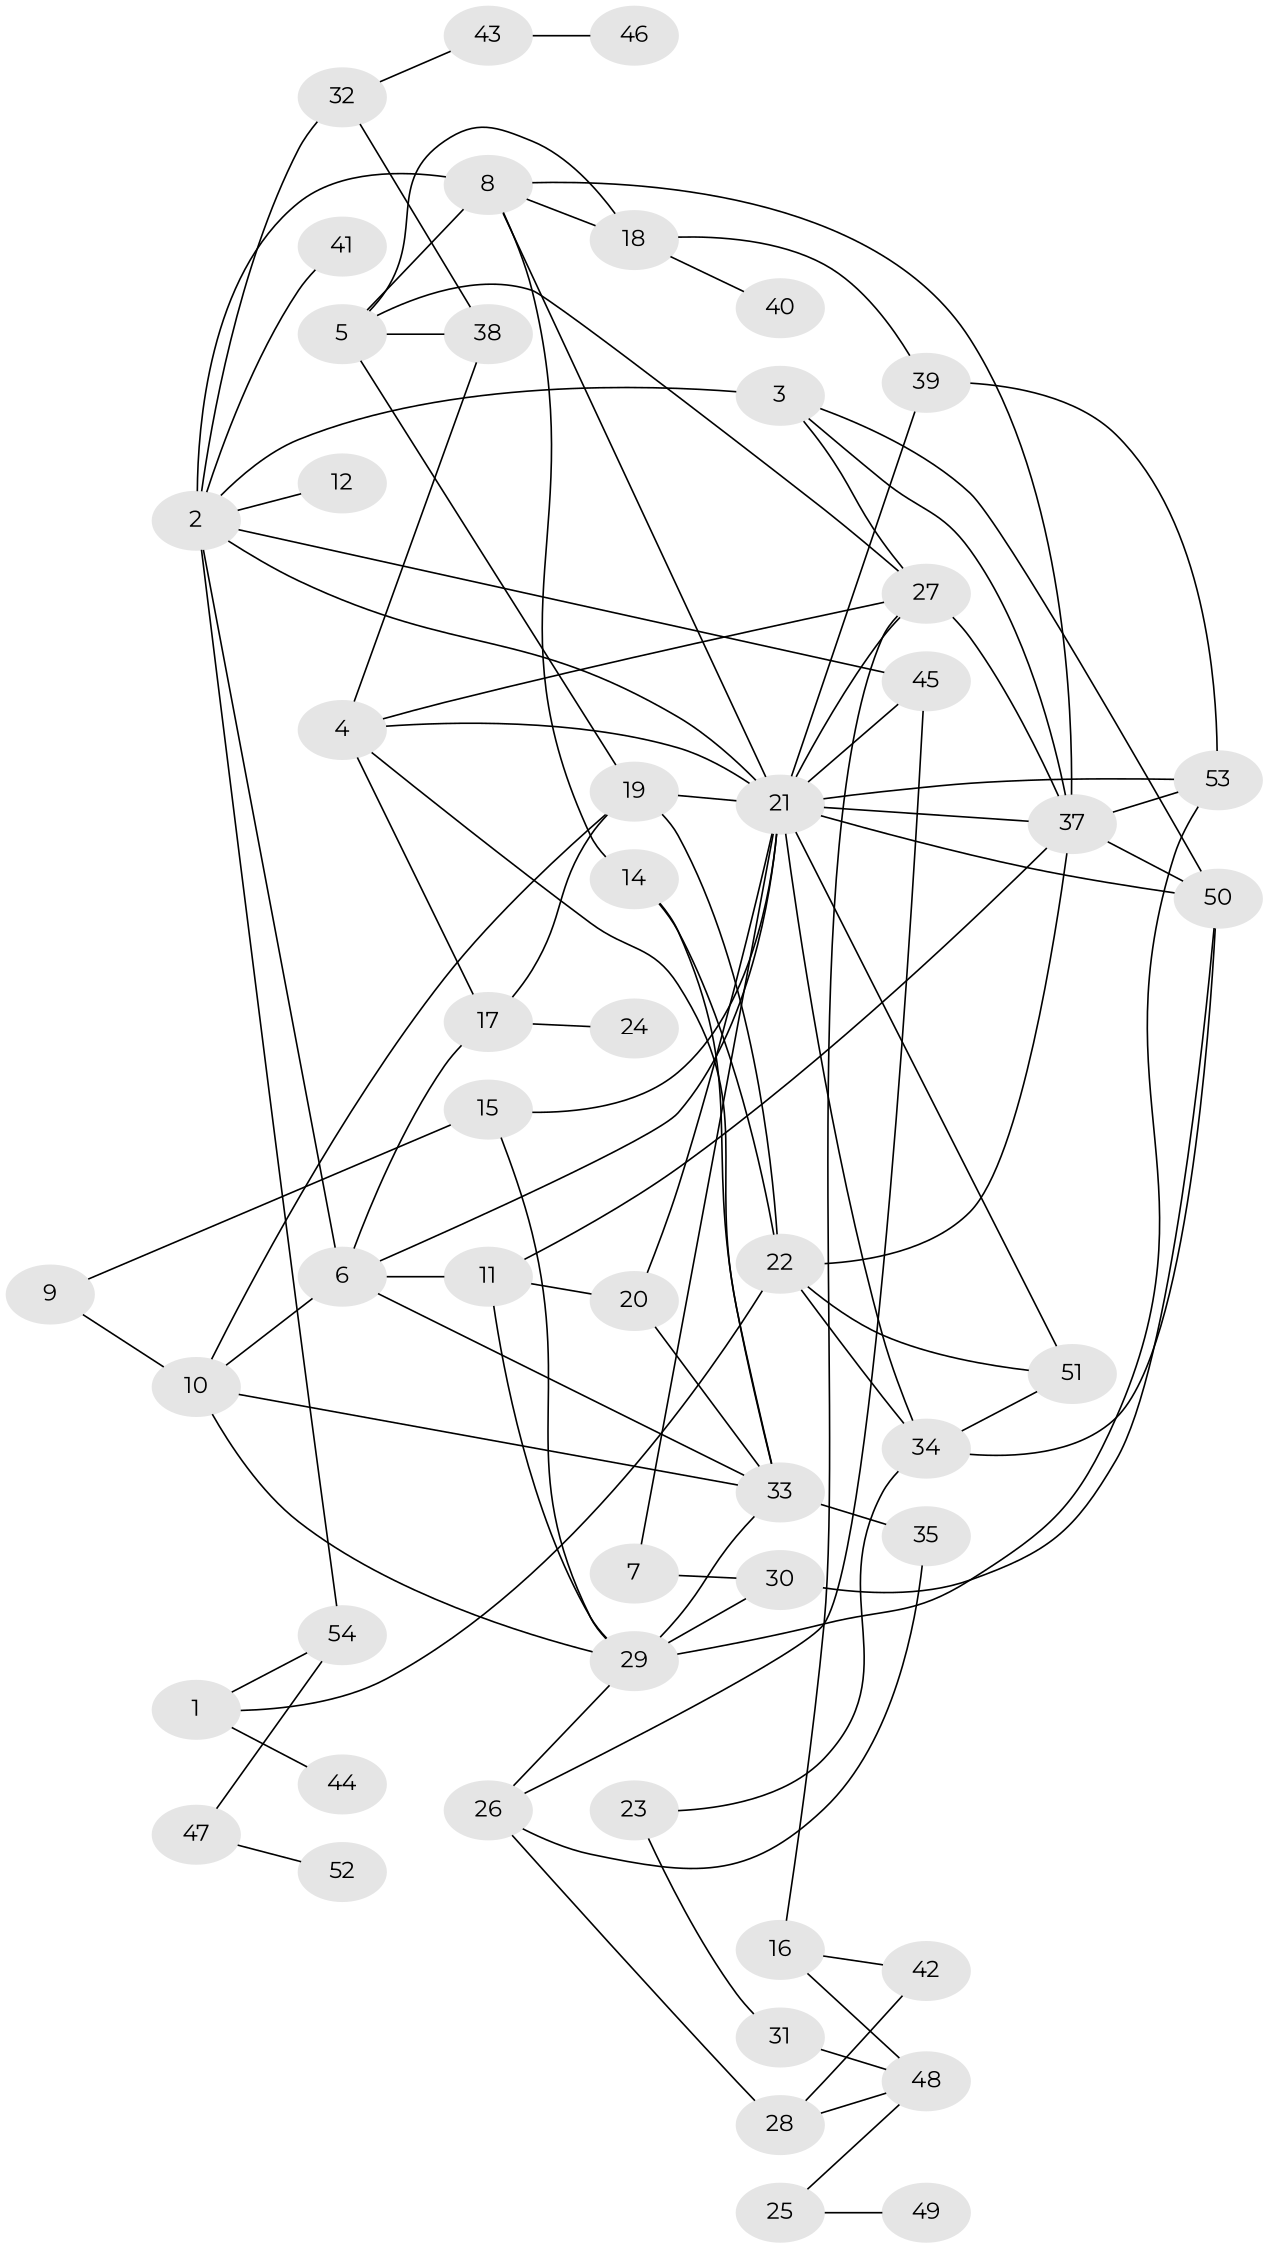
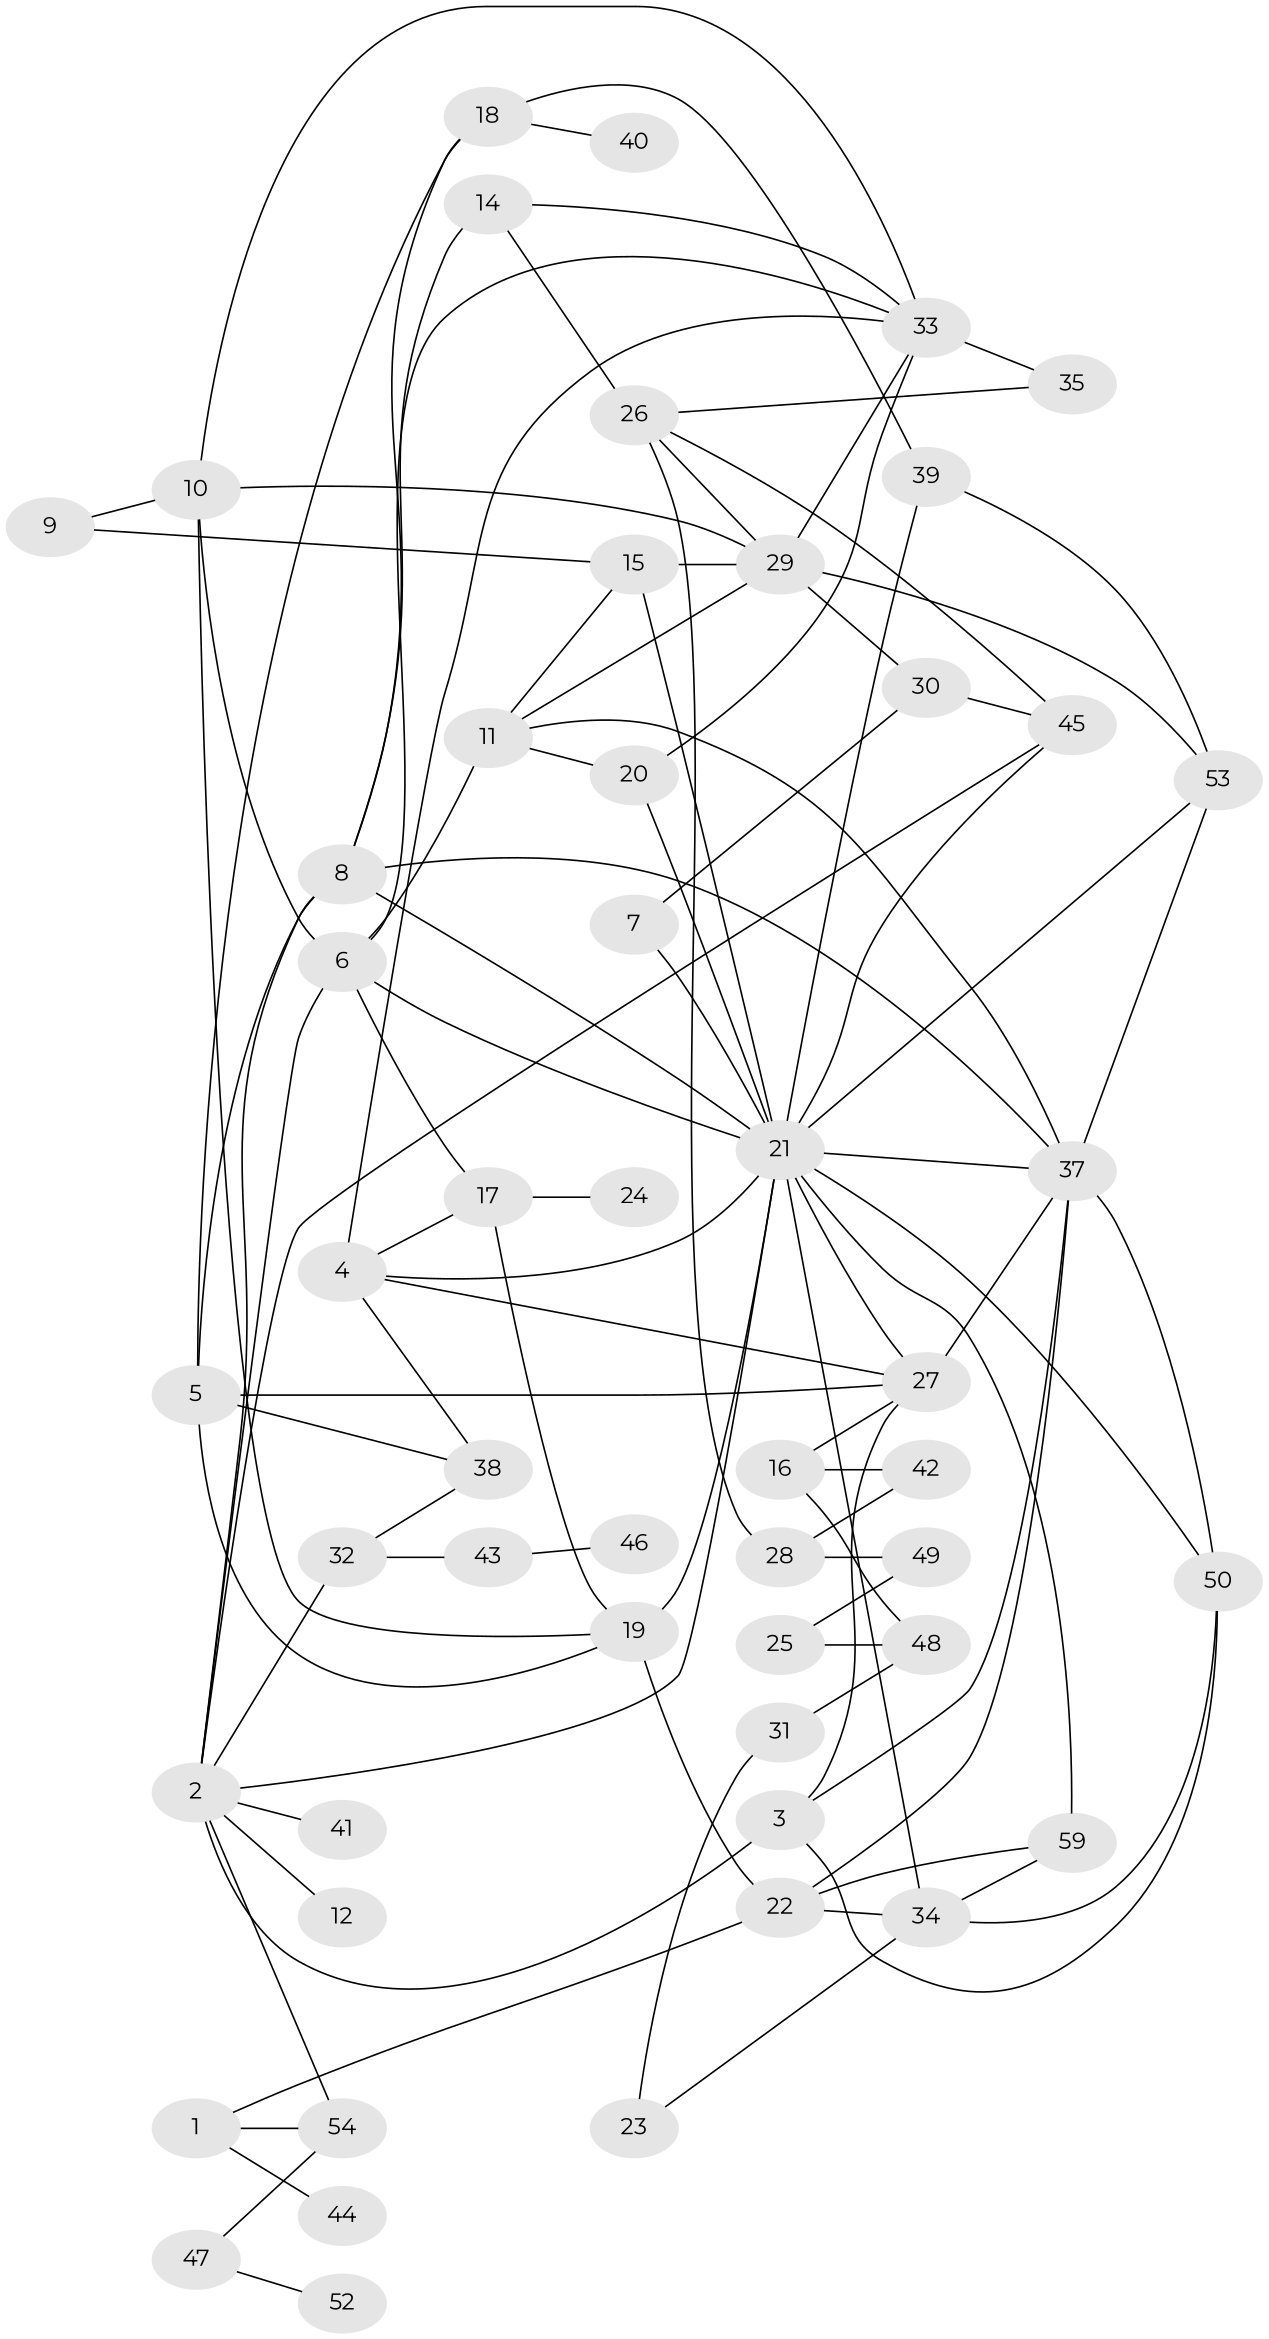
edge "15" -- "11": added
edge "14" -- "22": now "14" -- "26"
node "51": label "51" -> "59"
edge "50" -- "30": now "45" -- "30"
edge "48" -- "28": now "49" -- "28"
